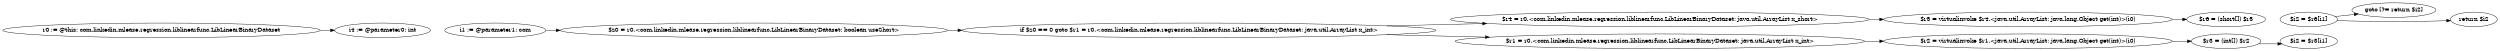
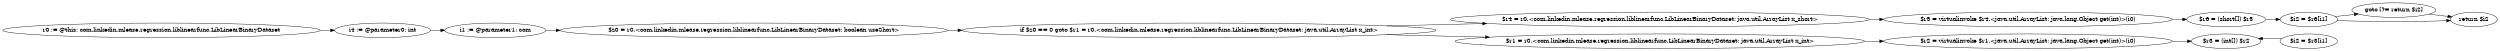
edge "goto [?= return $i2]" -> "return $i2": added
edge "$r6 = (short[]) $r5" -> "$i2 = $r6[i1]": added
edge "i4 := @parameter0: int" -> "i1 := @parameter1: com": added
edge "$r3 = (int[]) $r2" -> "$i2 = $r3[i1]": reversed
